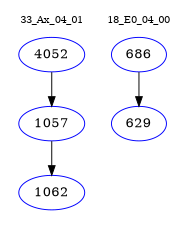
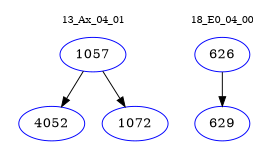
cluster "33_Ax_04_01": label "33_Ax_04_01" -> "13_Ax_04_01"
node "686": label "686" -> "626"
edge "4052" -> "1057": reversed
node "1062": label "1062" -> "1072"
